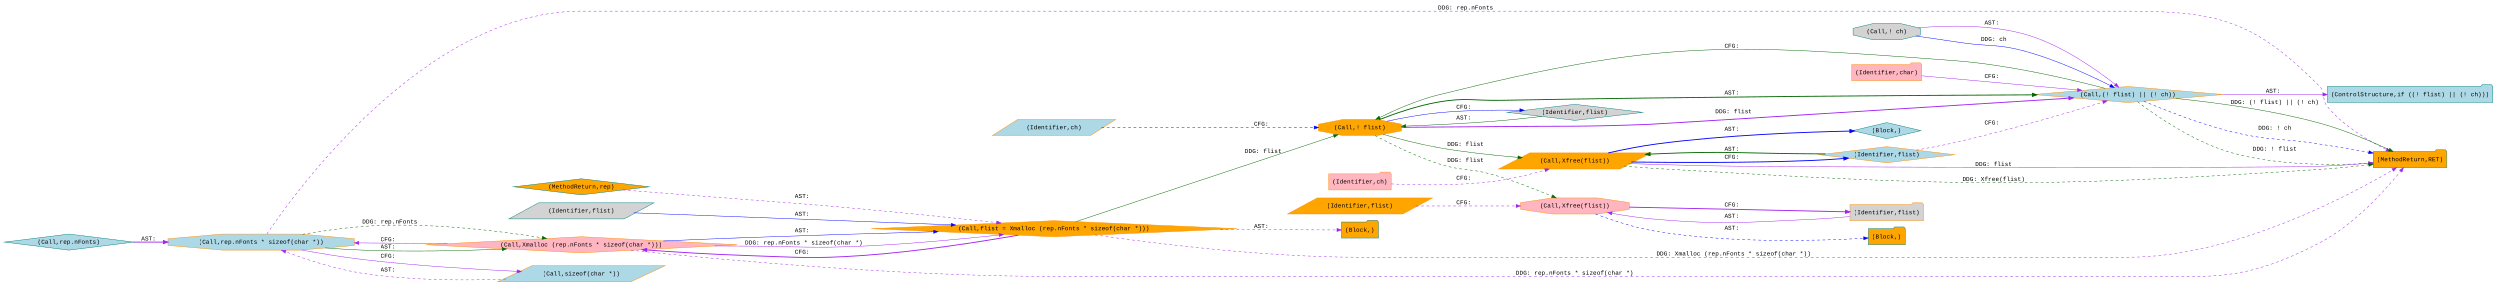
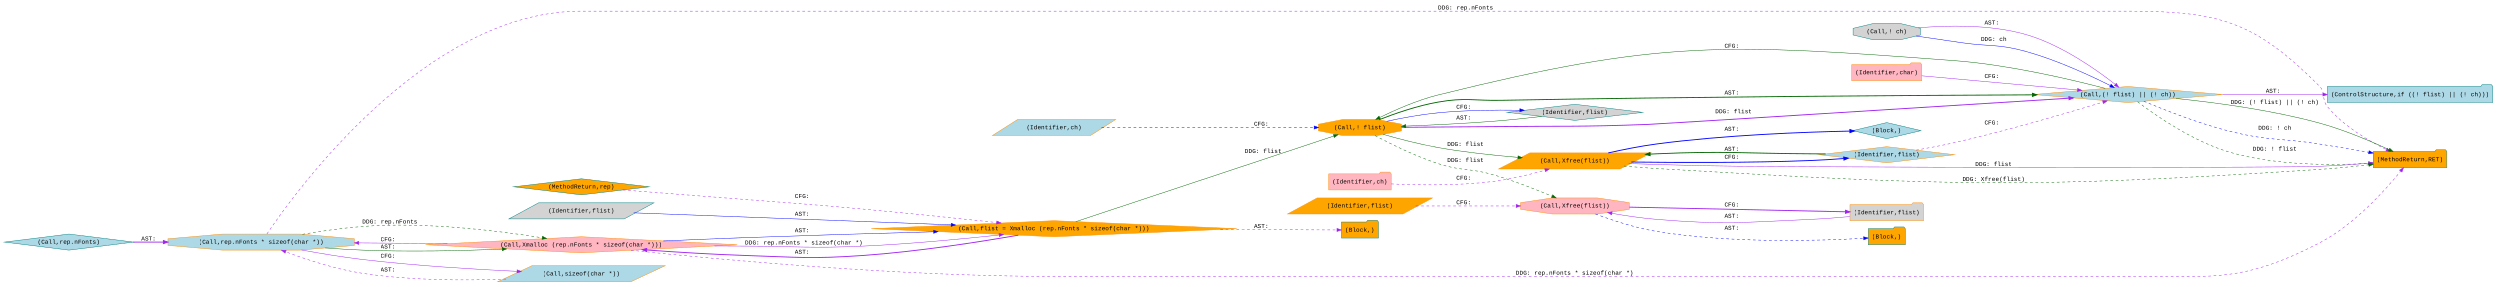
edge "(MethodReturn,rep)" -> "(Call,flist = Xmalloc (rep.nFonts * sizeof(char *)))": label "AST: " -> "CFG: "
edge "(Call,flist = Xmalloc (rep.nFonts * sizeof(char *)))" -> "(Call,Xmalloc (rep.nFonts * sizeof(char *)))": label "CFG: " -> "AST: "
edge "(Call,flist = Xmalloc (rep.nFonts * sizeof(char *)))" -> "(MethodReturn,RET)": removed, label "DDG: Xmalloc (rep.nFonts * sizeof(char *))"
